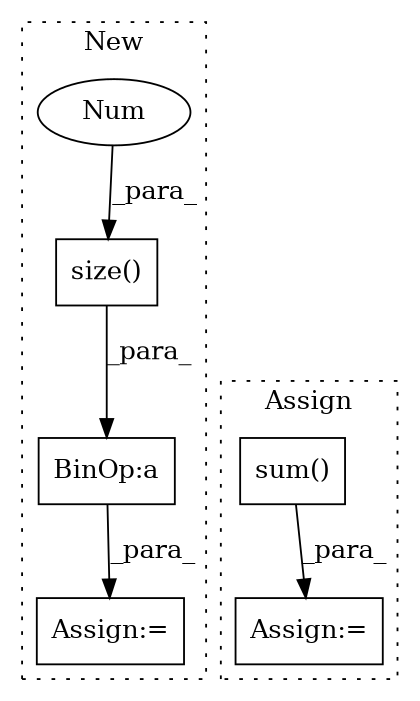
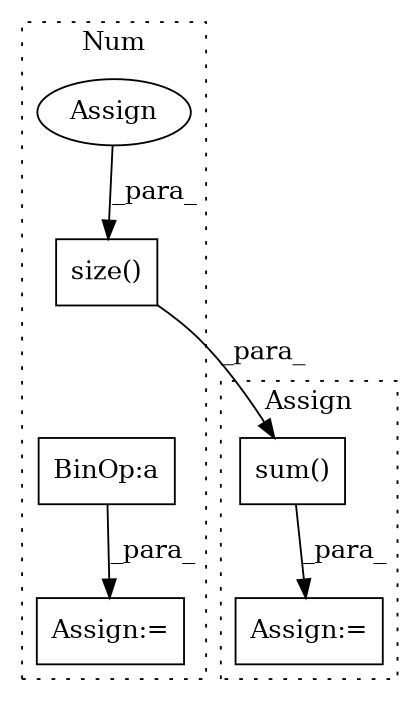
cluster "New": label "New" -> "Num"
node "Num": label "Num" -> "Assign"
edge "size()" -> "BinOp:a": now "size()" -> "sum()"
